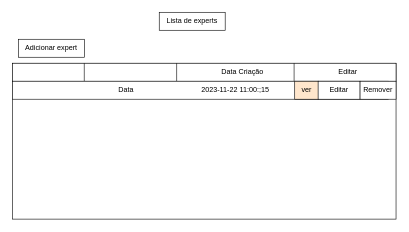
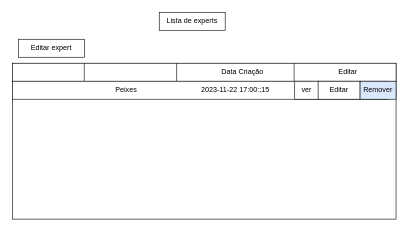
node "Adicionar expert": label "Adicionar expert" -> "Editar expert"
node "Data": label "Data" -> "Peixes"
node "2023-11-22 11:00:;15": label "2023-11-22 11:00:;15" -> "2023-11-22 17:00:;15"
node "ver": fillcolor #ffe6cc -> #ffffff
node "Remover": fillcolor #ffffff -> #dae8fc
